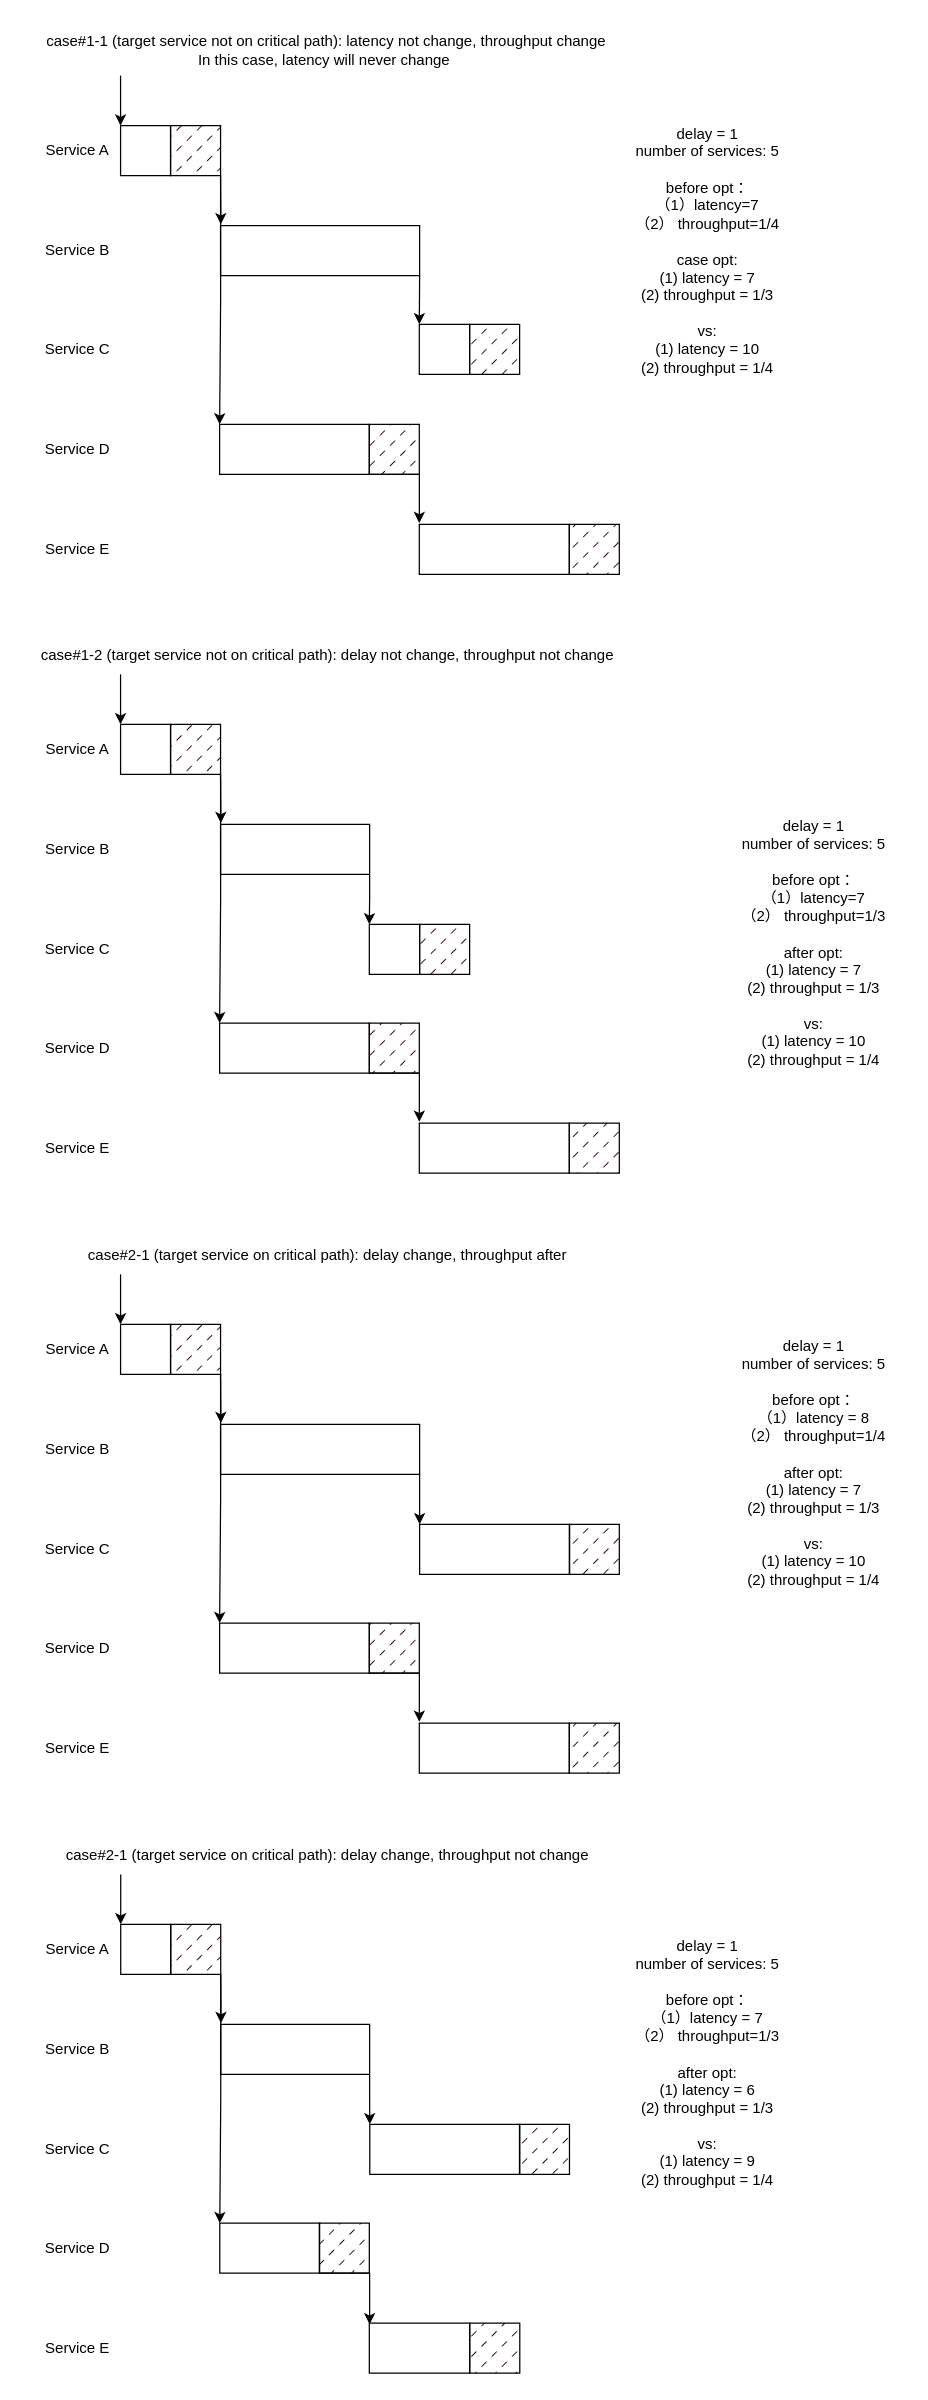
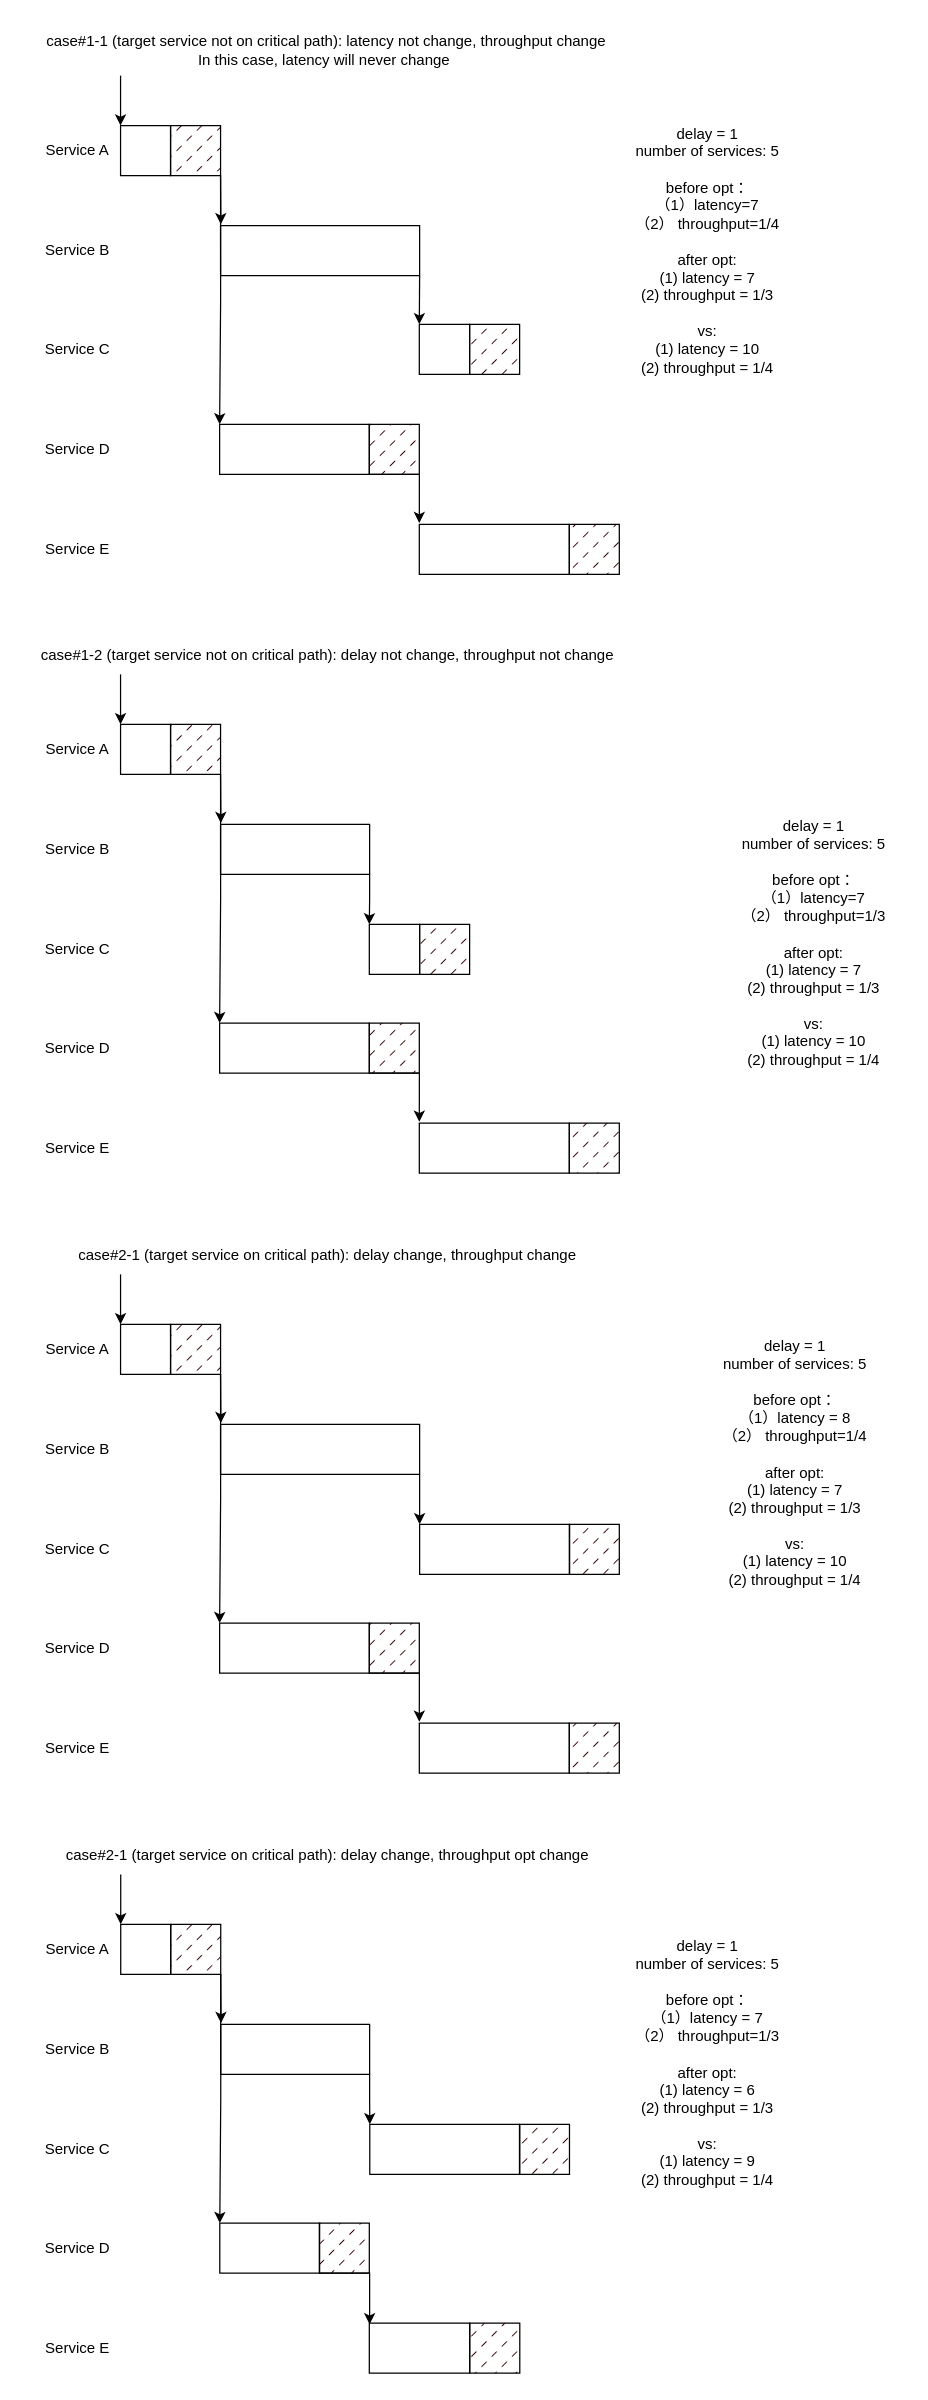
node "delay = 1 number of services: 5 before opt： （1）latency=7 （2） throughput=1/4 case opt:(1) latency = 7(2) throughput = 1/3 vs:(1) latency = 10(2) throughput = 1/4": label "delay = 1 number of services: 5 before opt： （1）latency=7 （2） throughput=1/4 case opt:(1) latency = 7(2) throughput = 1/3 vs:(1) latency = 10(2) throughput = 1/4" -> "delay = 1 number of services: 5 before opt： （1）latency=7 （2） throughput=1/4 after opt:(1) latency = 7(2) throughput = 1/3 vs:(1) latency = 10(2) throughput = 1/4"
node "case#2-1 (target service on critical path): delay change, throughput after": label "case#2-1 (target service on critical path): delay change, throughput after" -> "case#2-1 (target service on critical path): delay change, throughput change"
node "delay = 1 number of services: 5 before opt： （1）latency = 8 （2） throughput=1/4 after opt:(1) latency = 7(2) throughput = 1/3 vs:(1) latency = 10(2) throughput = 1/4": moved (813, 1463) -> (794, 1463)
node "case#2-1 (target service on critical path): delay change, throughput not change": label "case#2-1 (target service on critical path): delay change, throughput not change" -> "case#2-1 (target service on critical path): delay change, throughput opt change"
